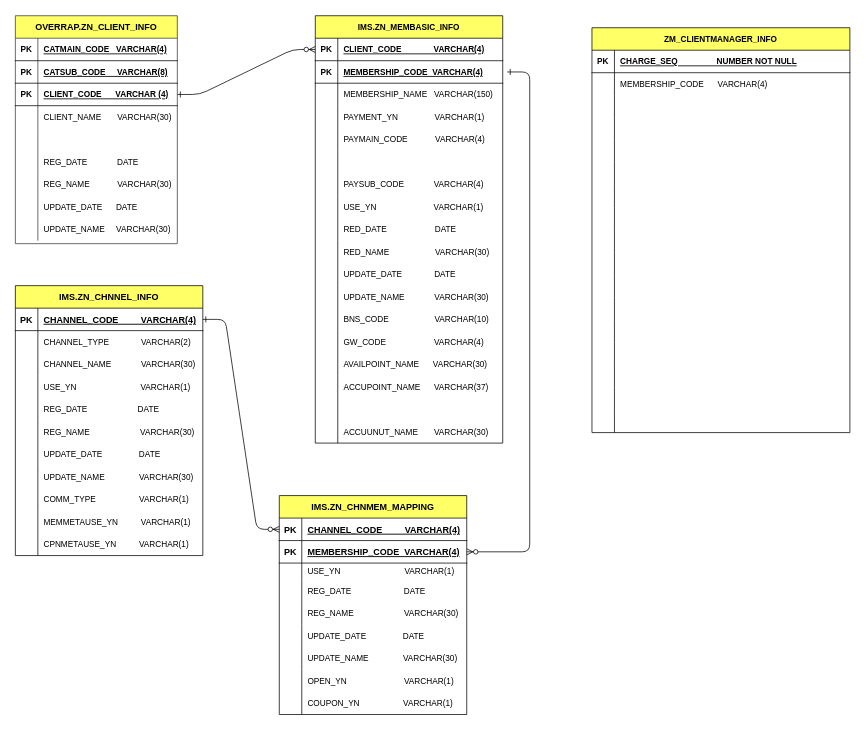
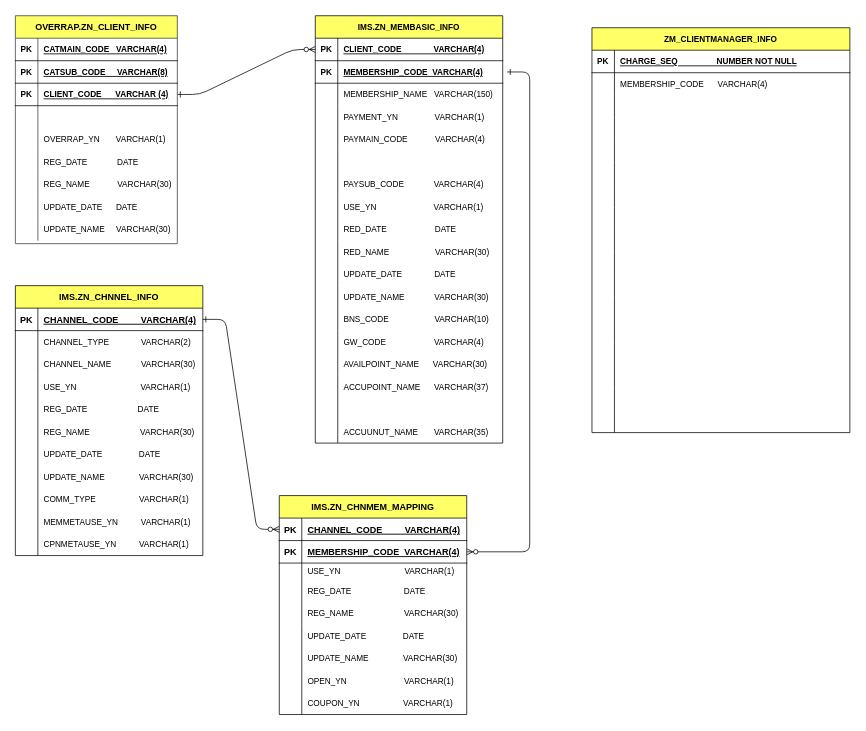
node "CLIENT_NAME VARCHAR(30)": removed
node "OVERRAP_YN VARCHAR(1)": added
node "ACCUUNUT_NAME VARCHAR(30)": label "ACCUUNUT_NAME VARCHAR(30)" -> "ACCUUNUT_NAME VARCHAR(35)"
